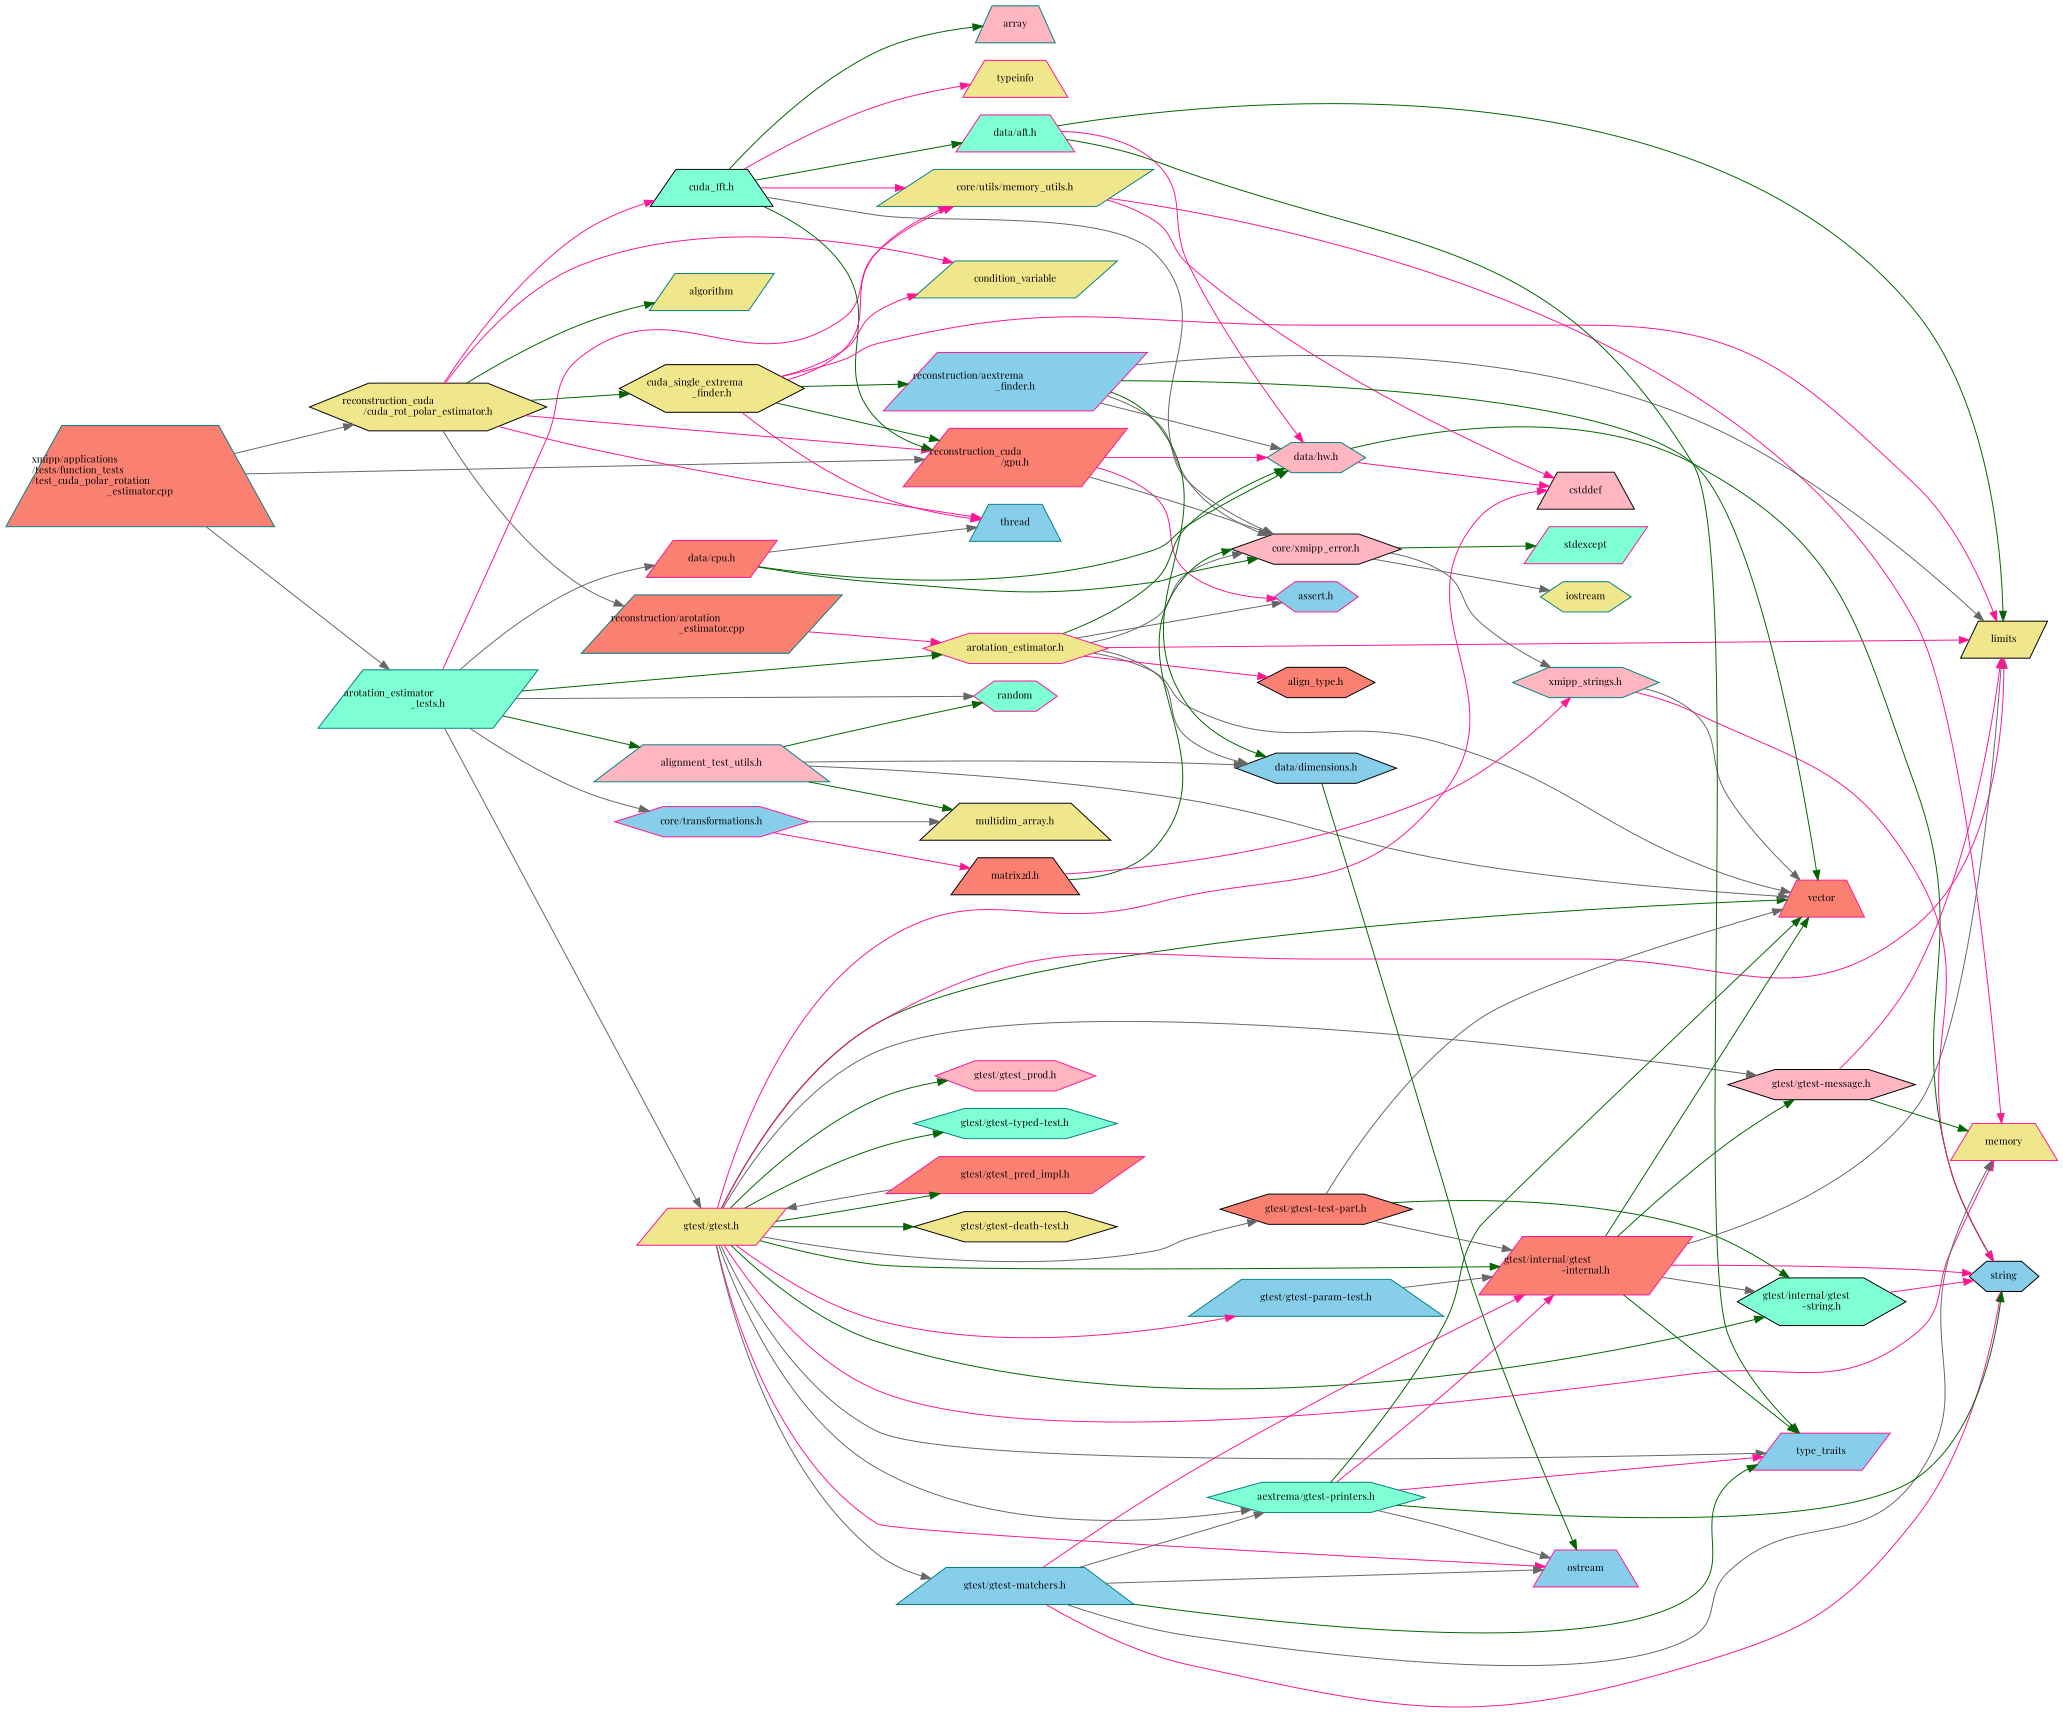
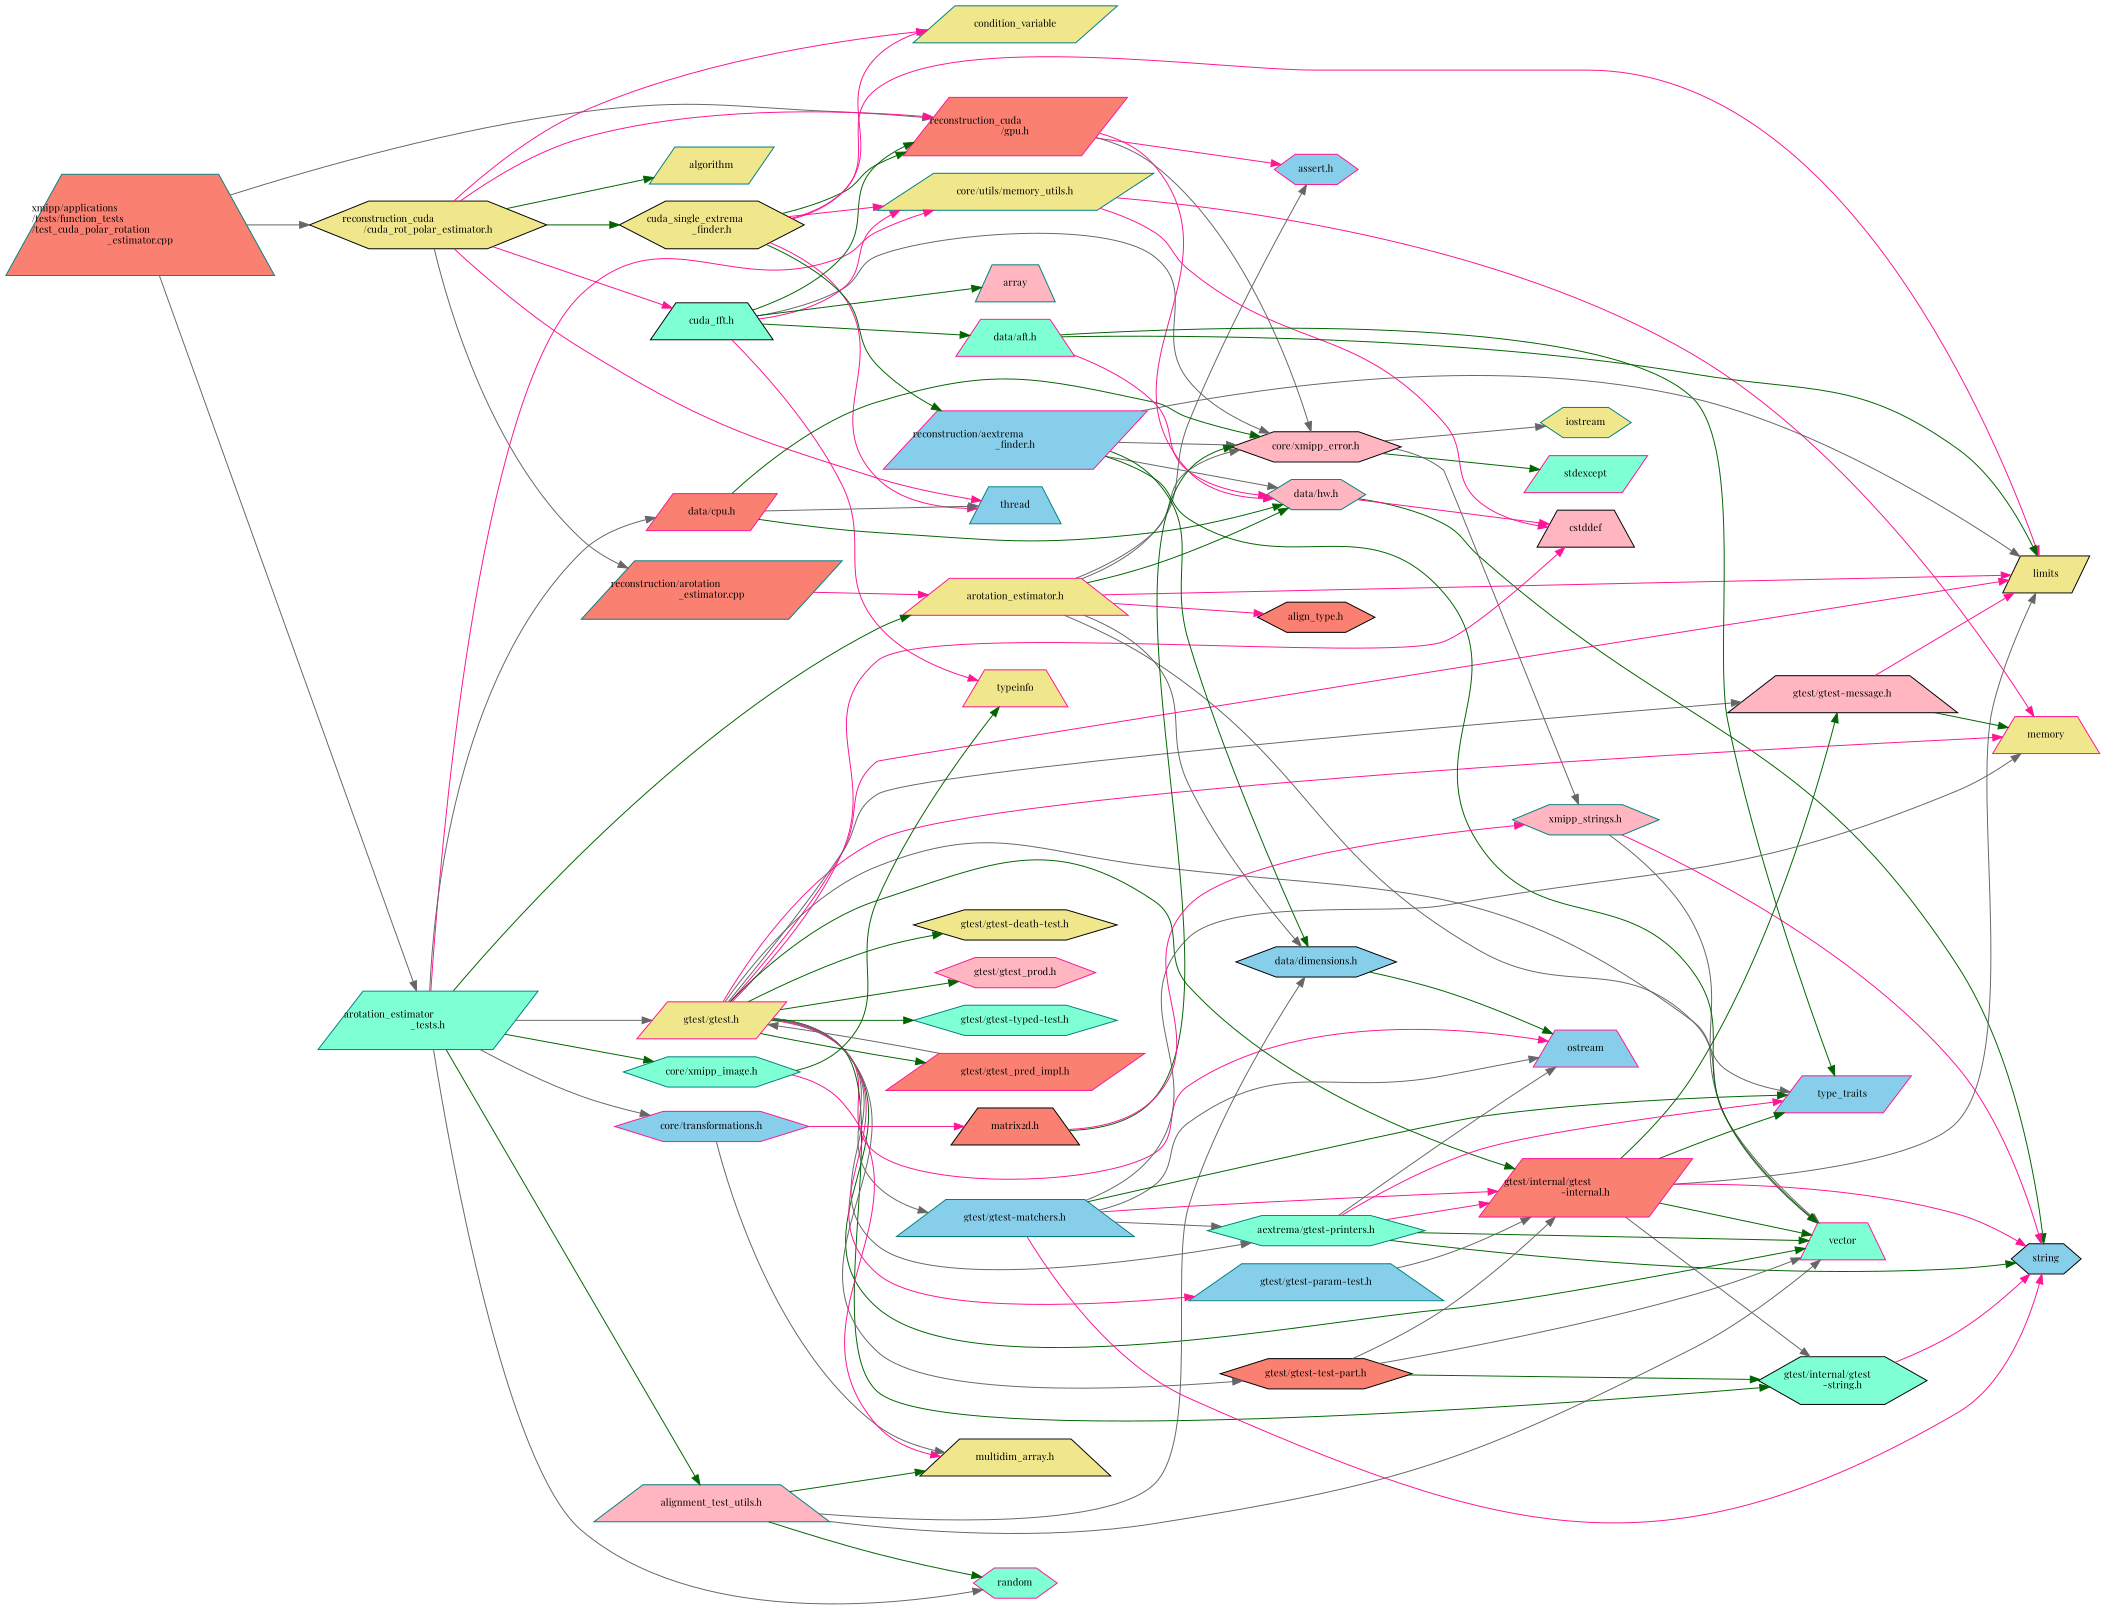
node "arotation_estimator.h": shape hexagon -> trapezium
node "vector": fillcolor salmon -> aquamarine
node "core/xmipp_image.h": added
node "gtest/gtest-message.h": shape hexagon -> trapezium
